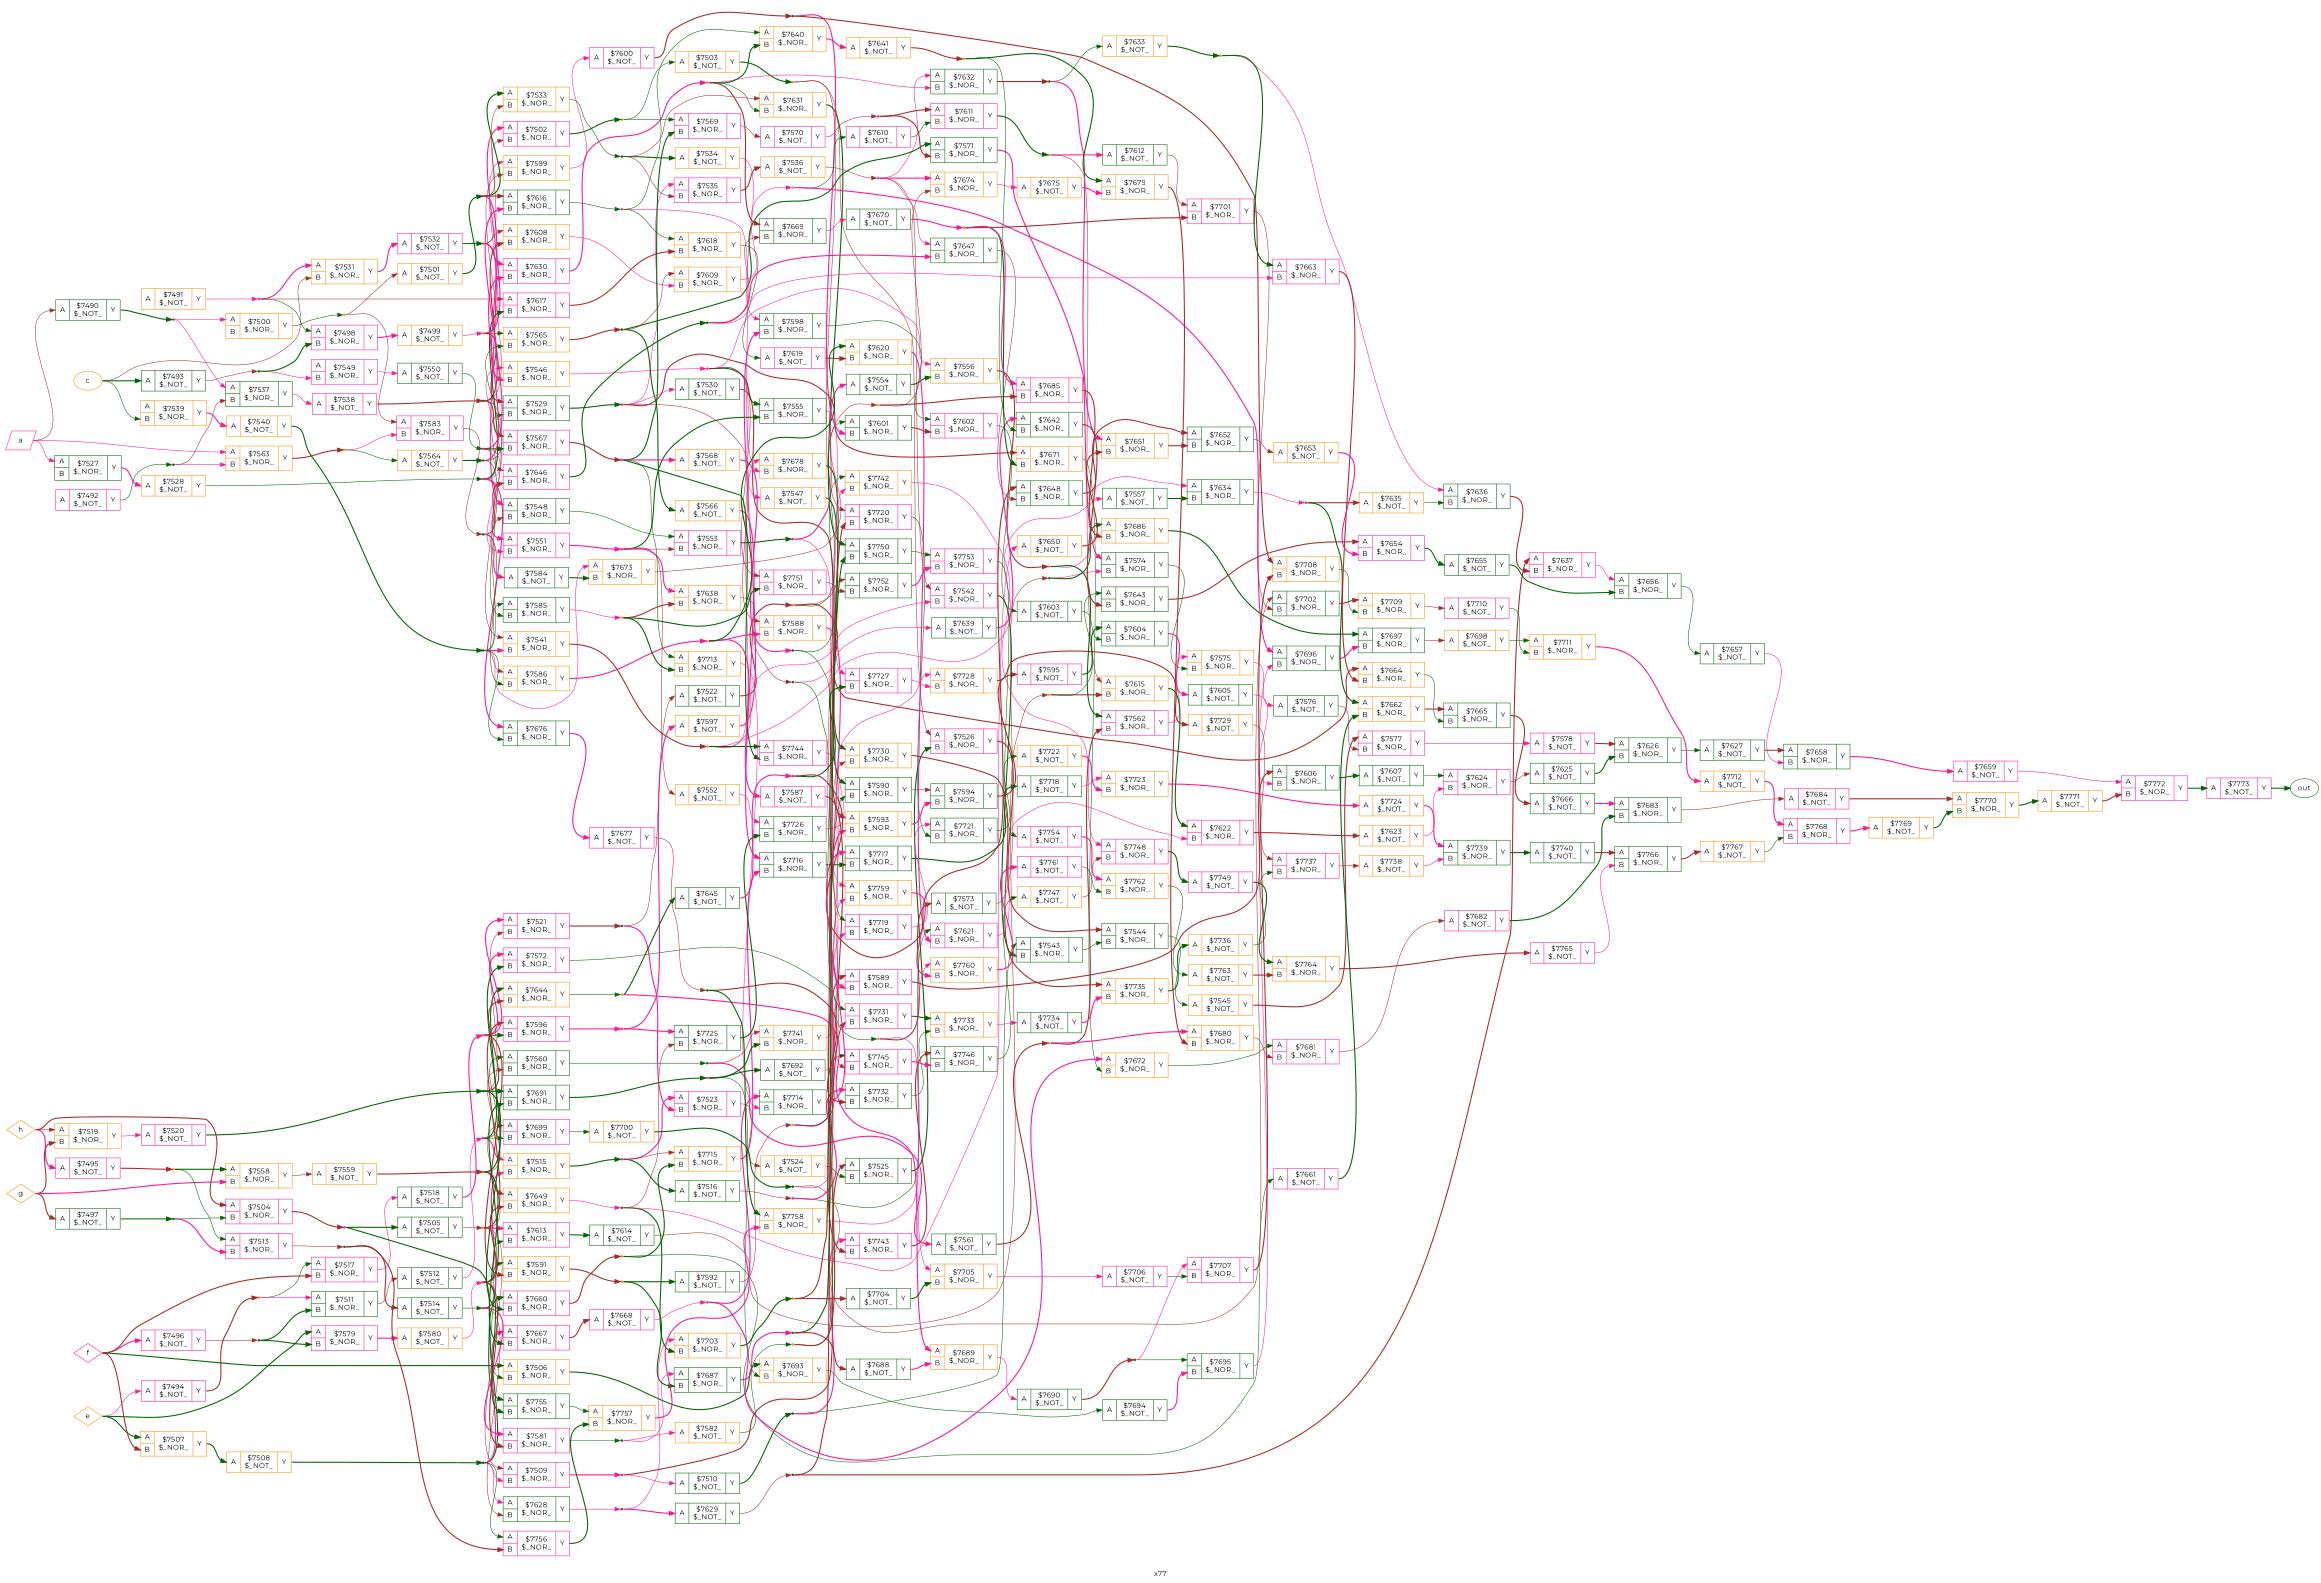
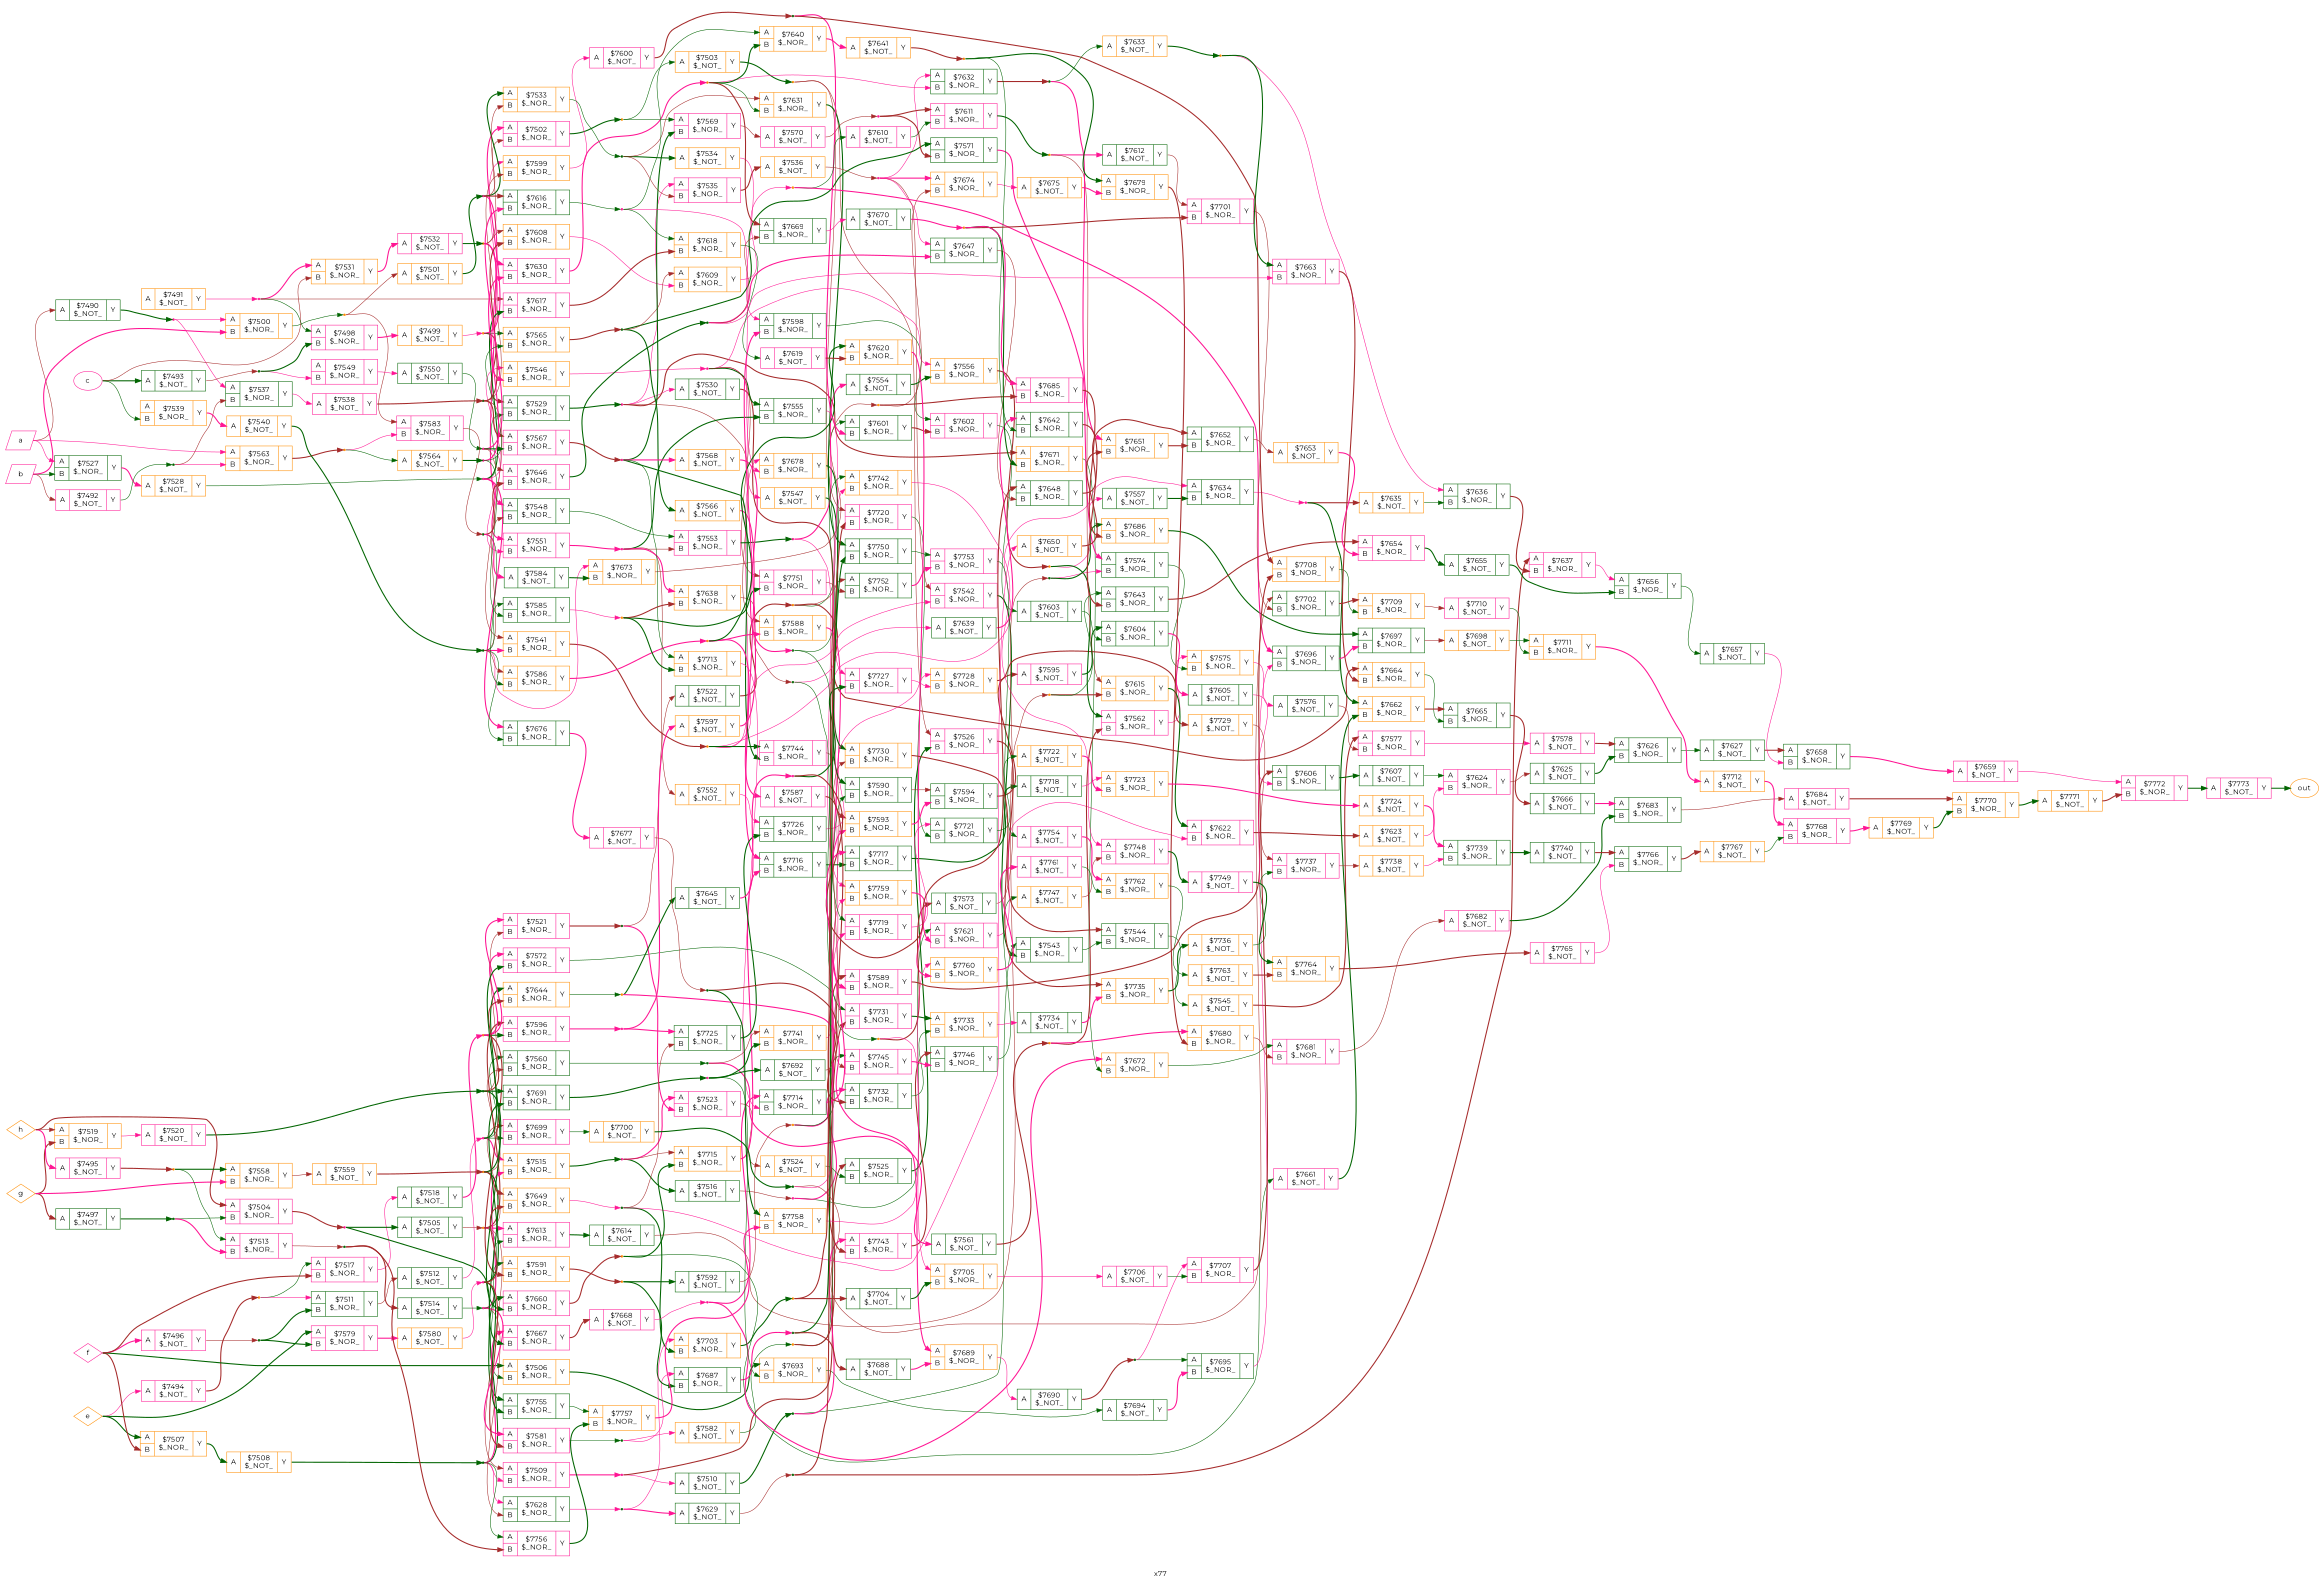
node "c": color darkorange -> deeppink
node "b": added
node "out": color darkgreen -> darkorange
